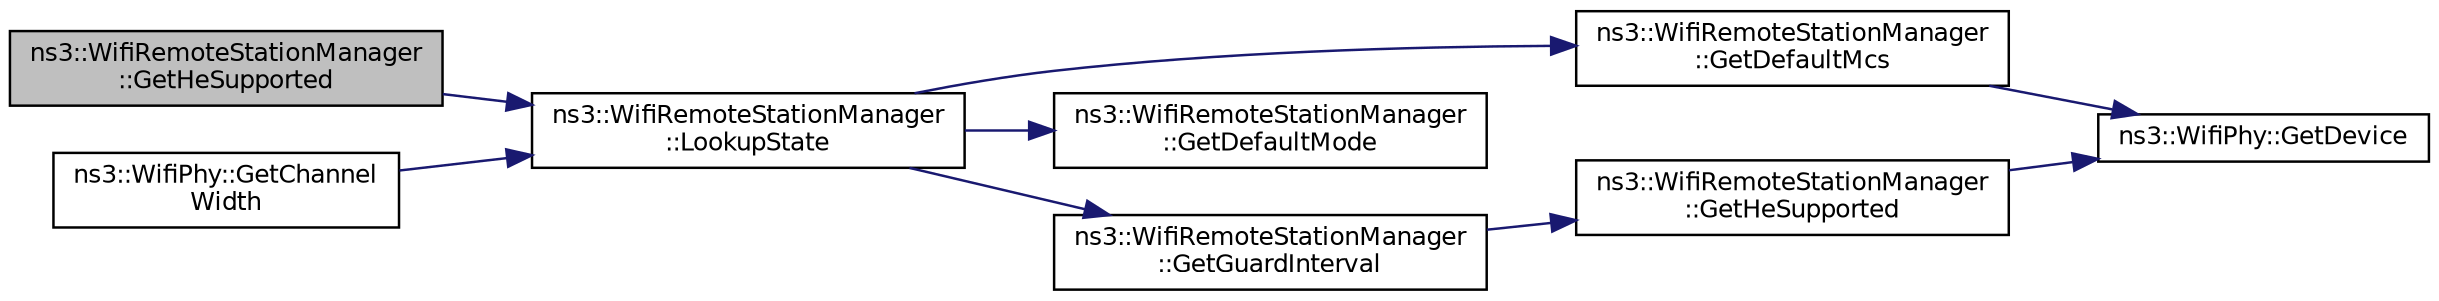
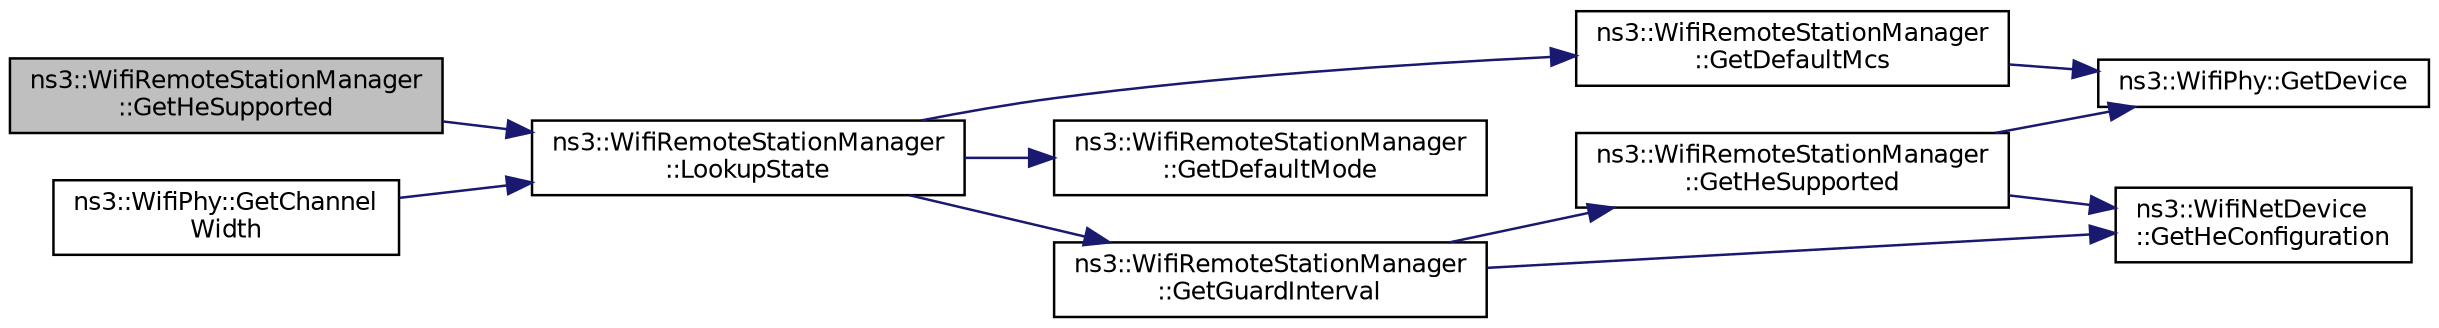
node "ns3::WifiNetDevice ::GetHeConfiguration": added
